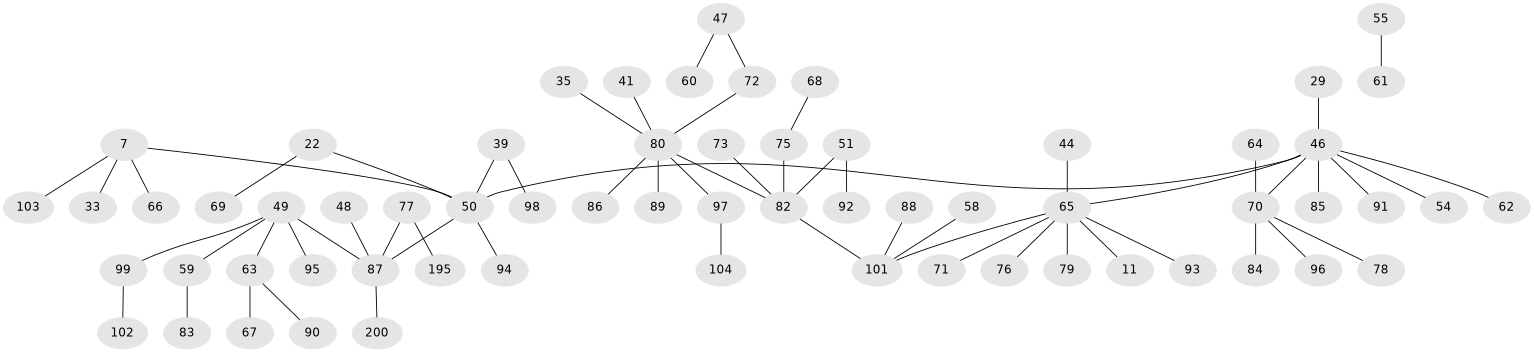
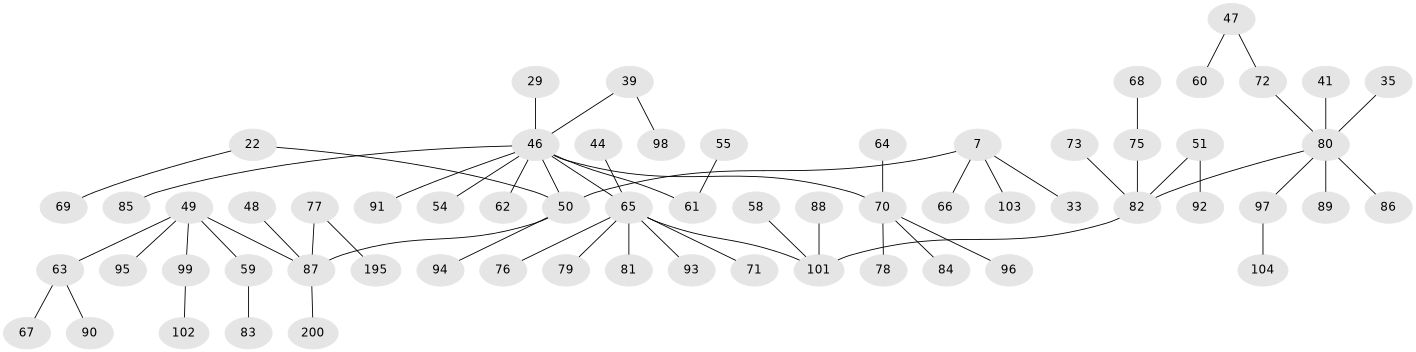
edge "39" -- "50": now "39" -- "46"
edge "46" -- "61": added
node "11": label "11" -> "81"
